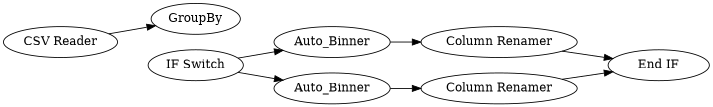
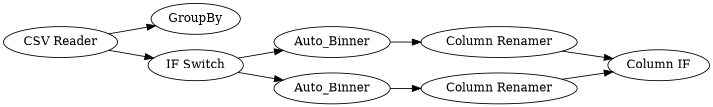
edge "CSV Reader" -> "IF Switch": added
node "End IF": label "End IF" -> "Column IF"
